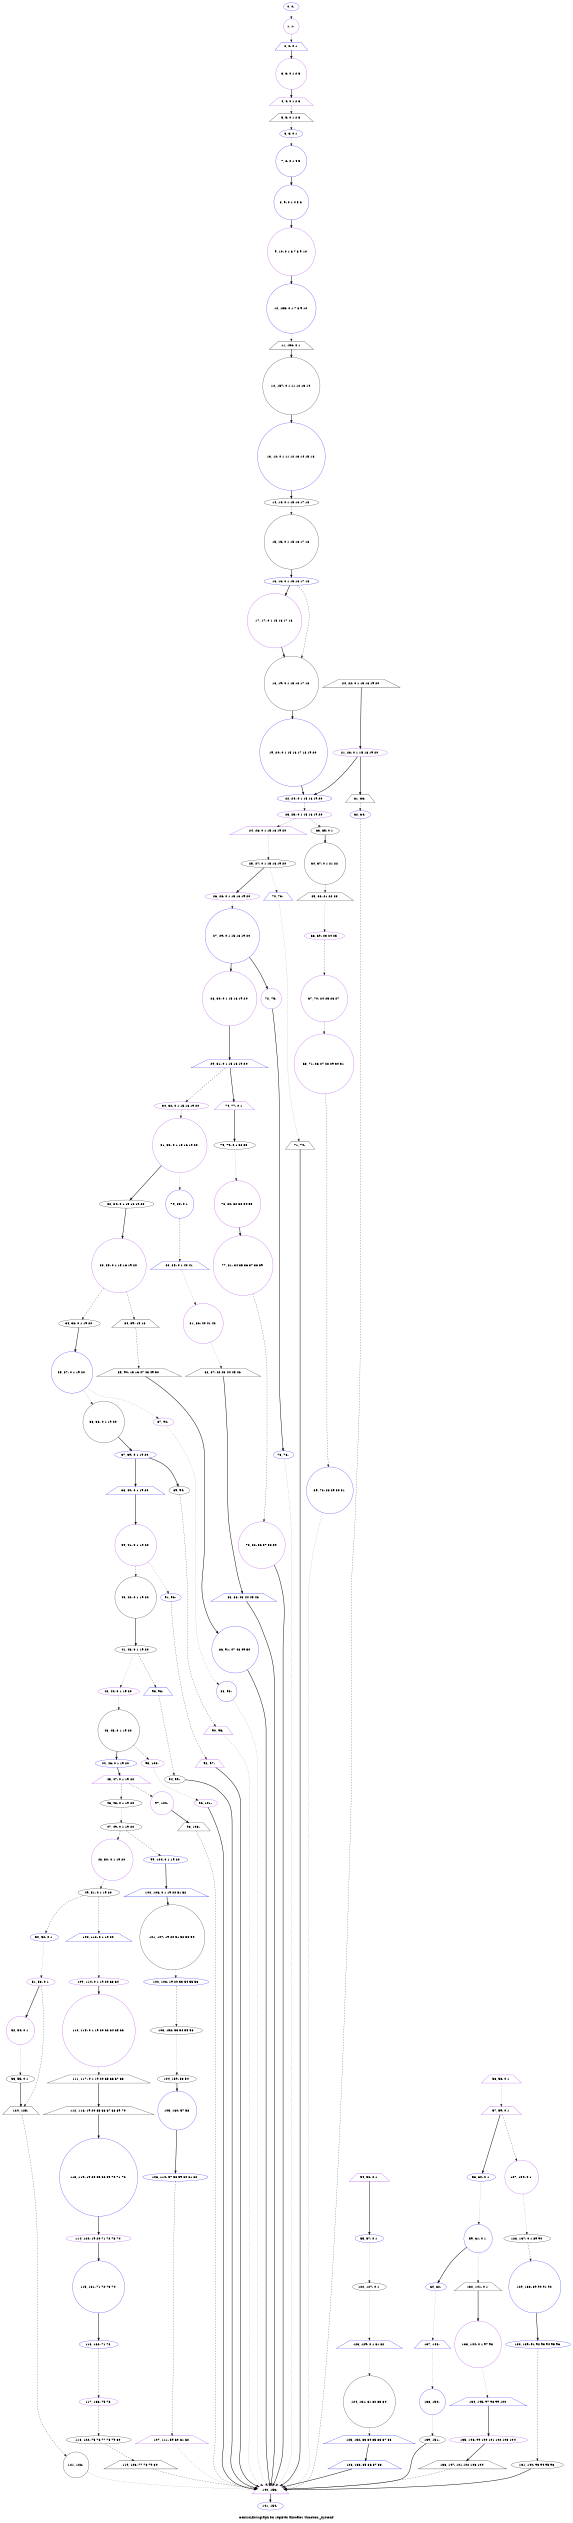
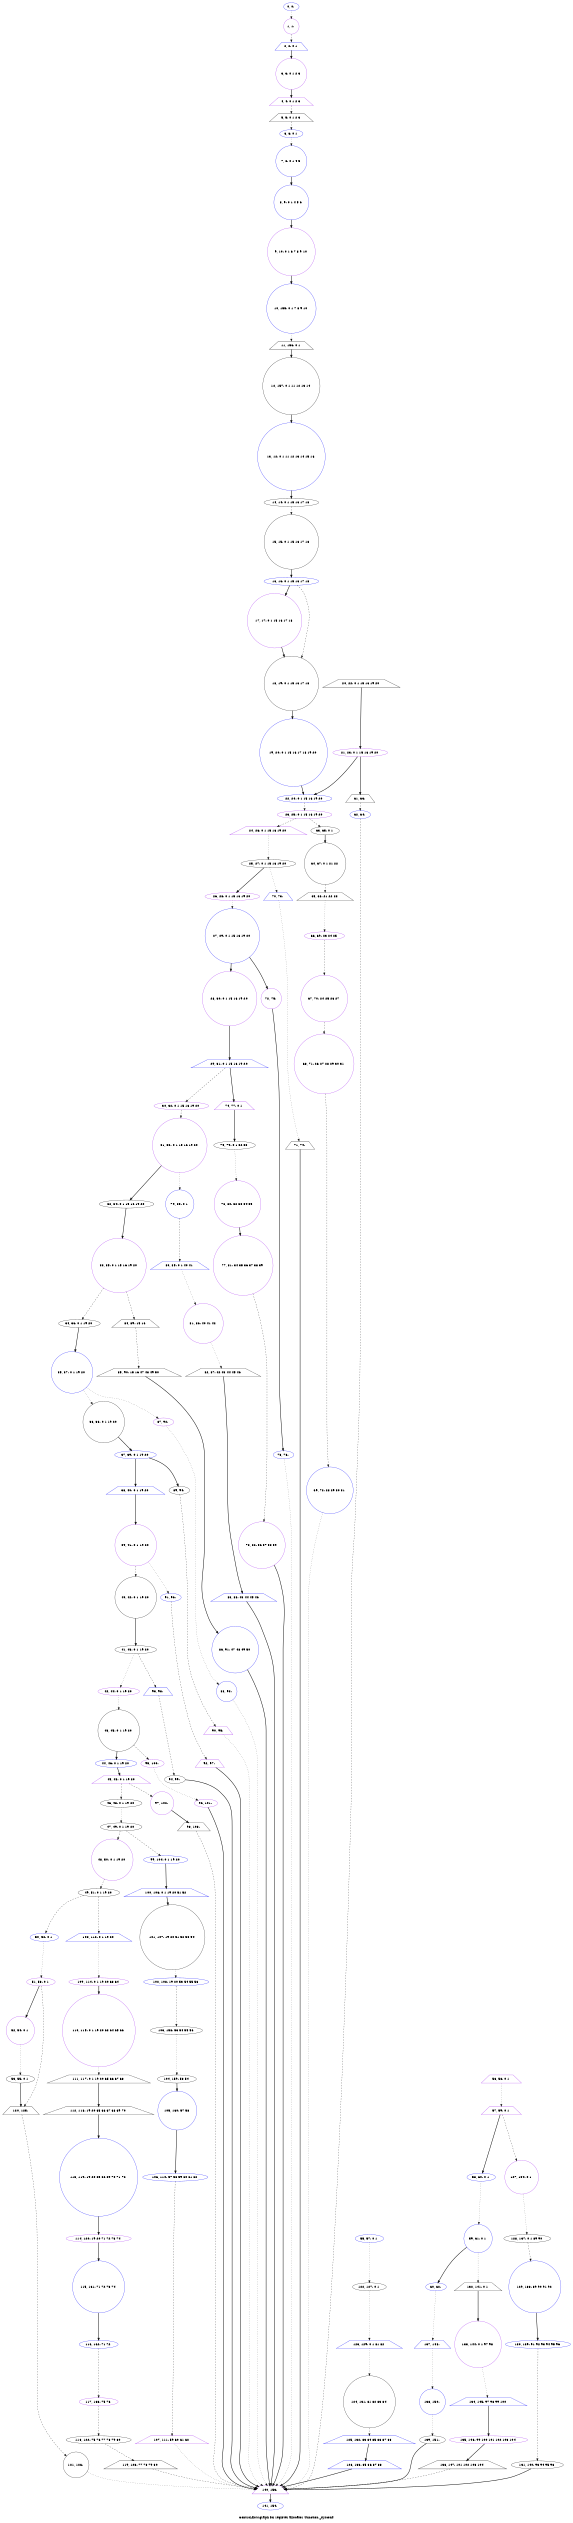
node "45, 47: 0 1 19 20": label "45, 47: 0 1 19 20" -> "45, 48: 0 1 19 20"
node "54, 56: 0 1": removed
